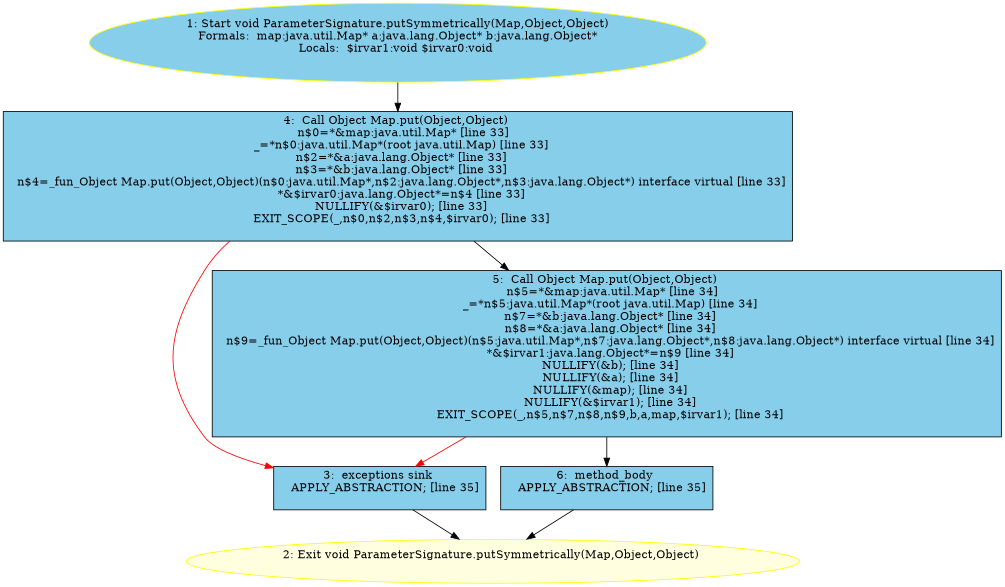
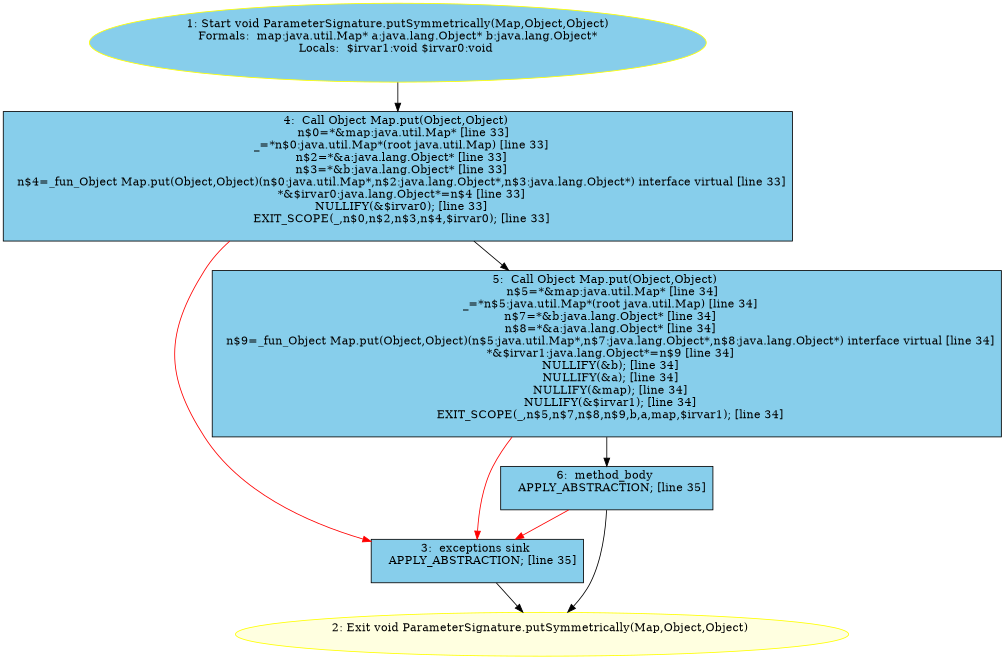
edge "6:  method_body APPLY_ABSTRACTION; [line 35]" -> "3:  exceptions sink APPLY_ABSTRACTION; [line 35]": added
